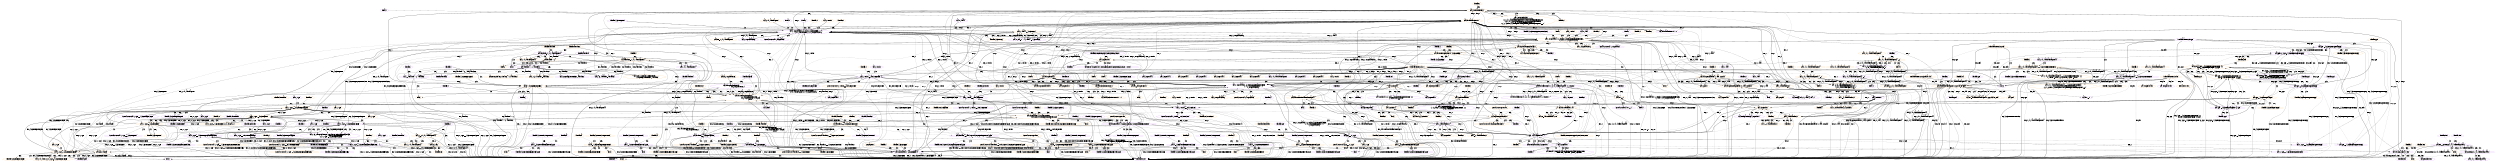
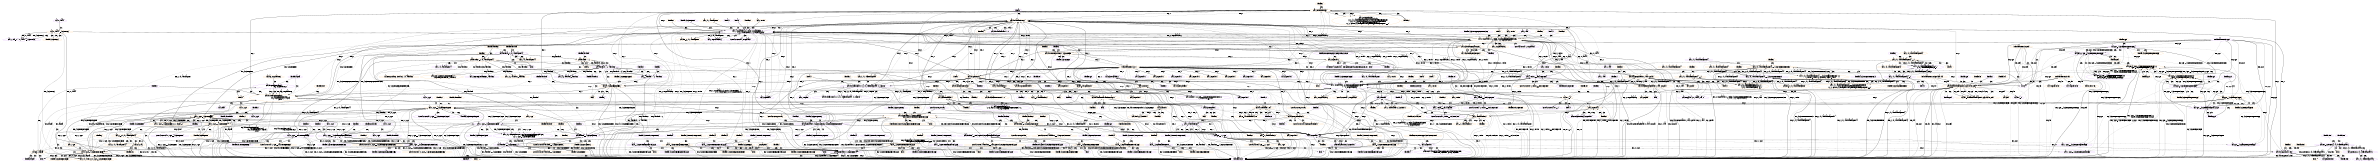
node "(Identifier,len)": added
